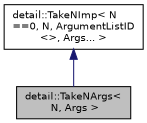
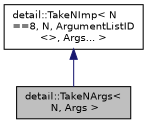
node "detail::TakeNImp< N ==0, N, ArgumentListID <>, Args... >": label "detail::TakeNImp< N ==0, N, ArgumentListID <>, Args... >" -> "detail::TakeNImp< N ==8, N, ArgumentListID <>, Args... >"
